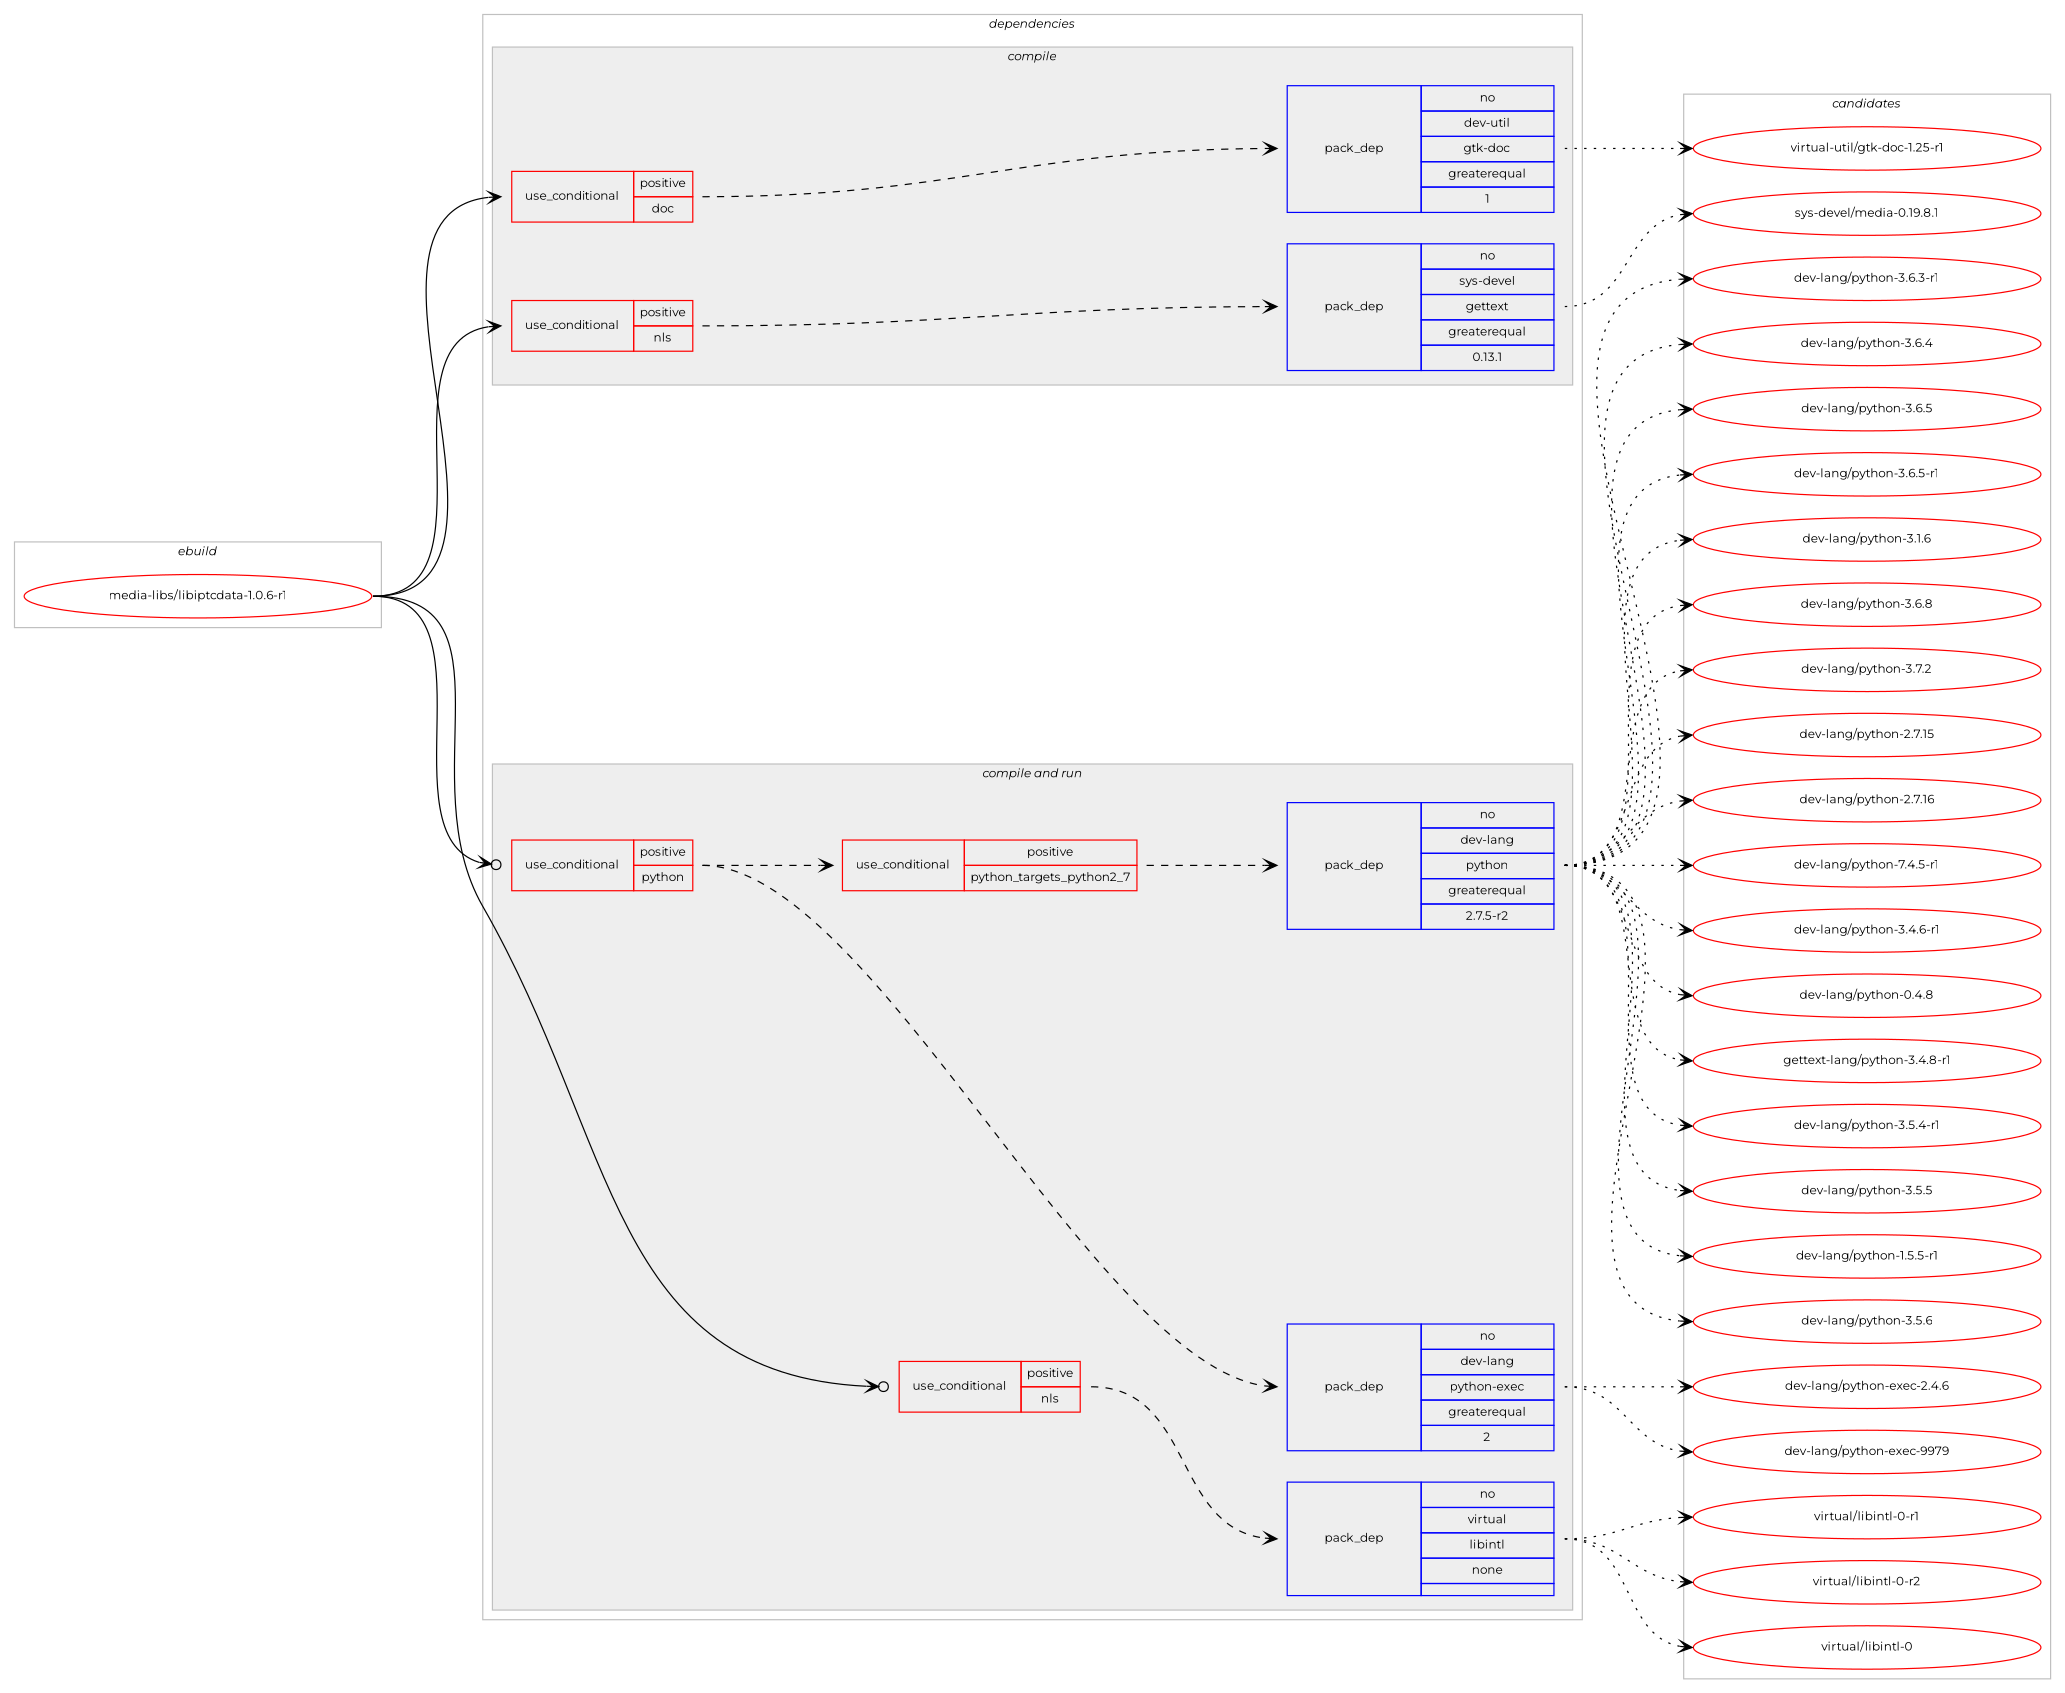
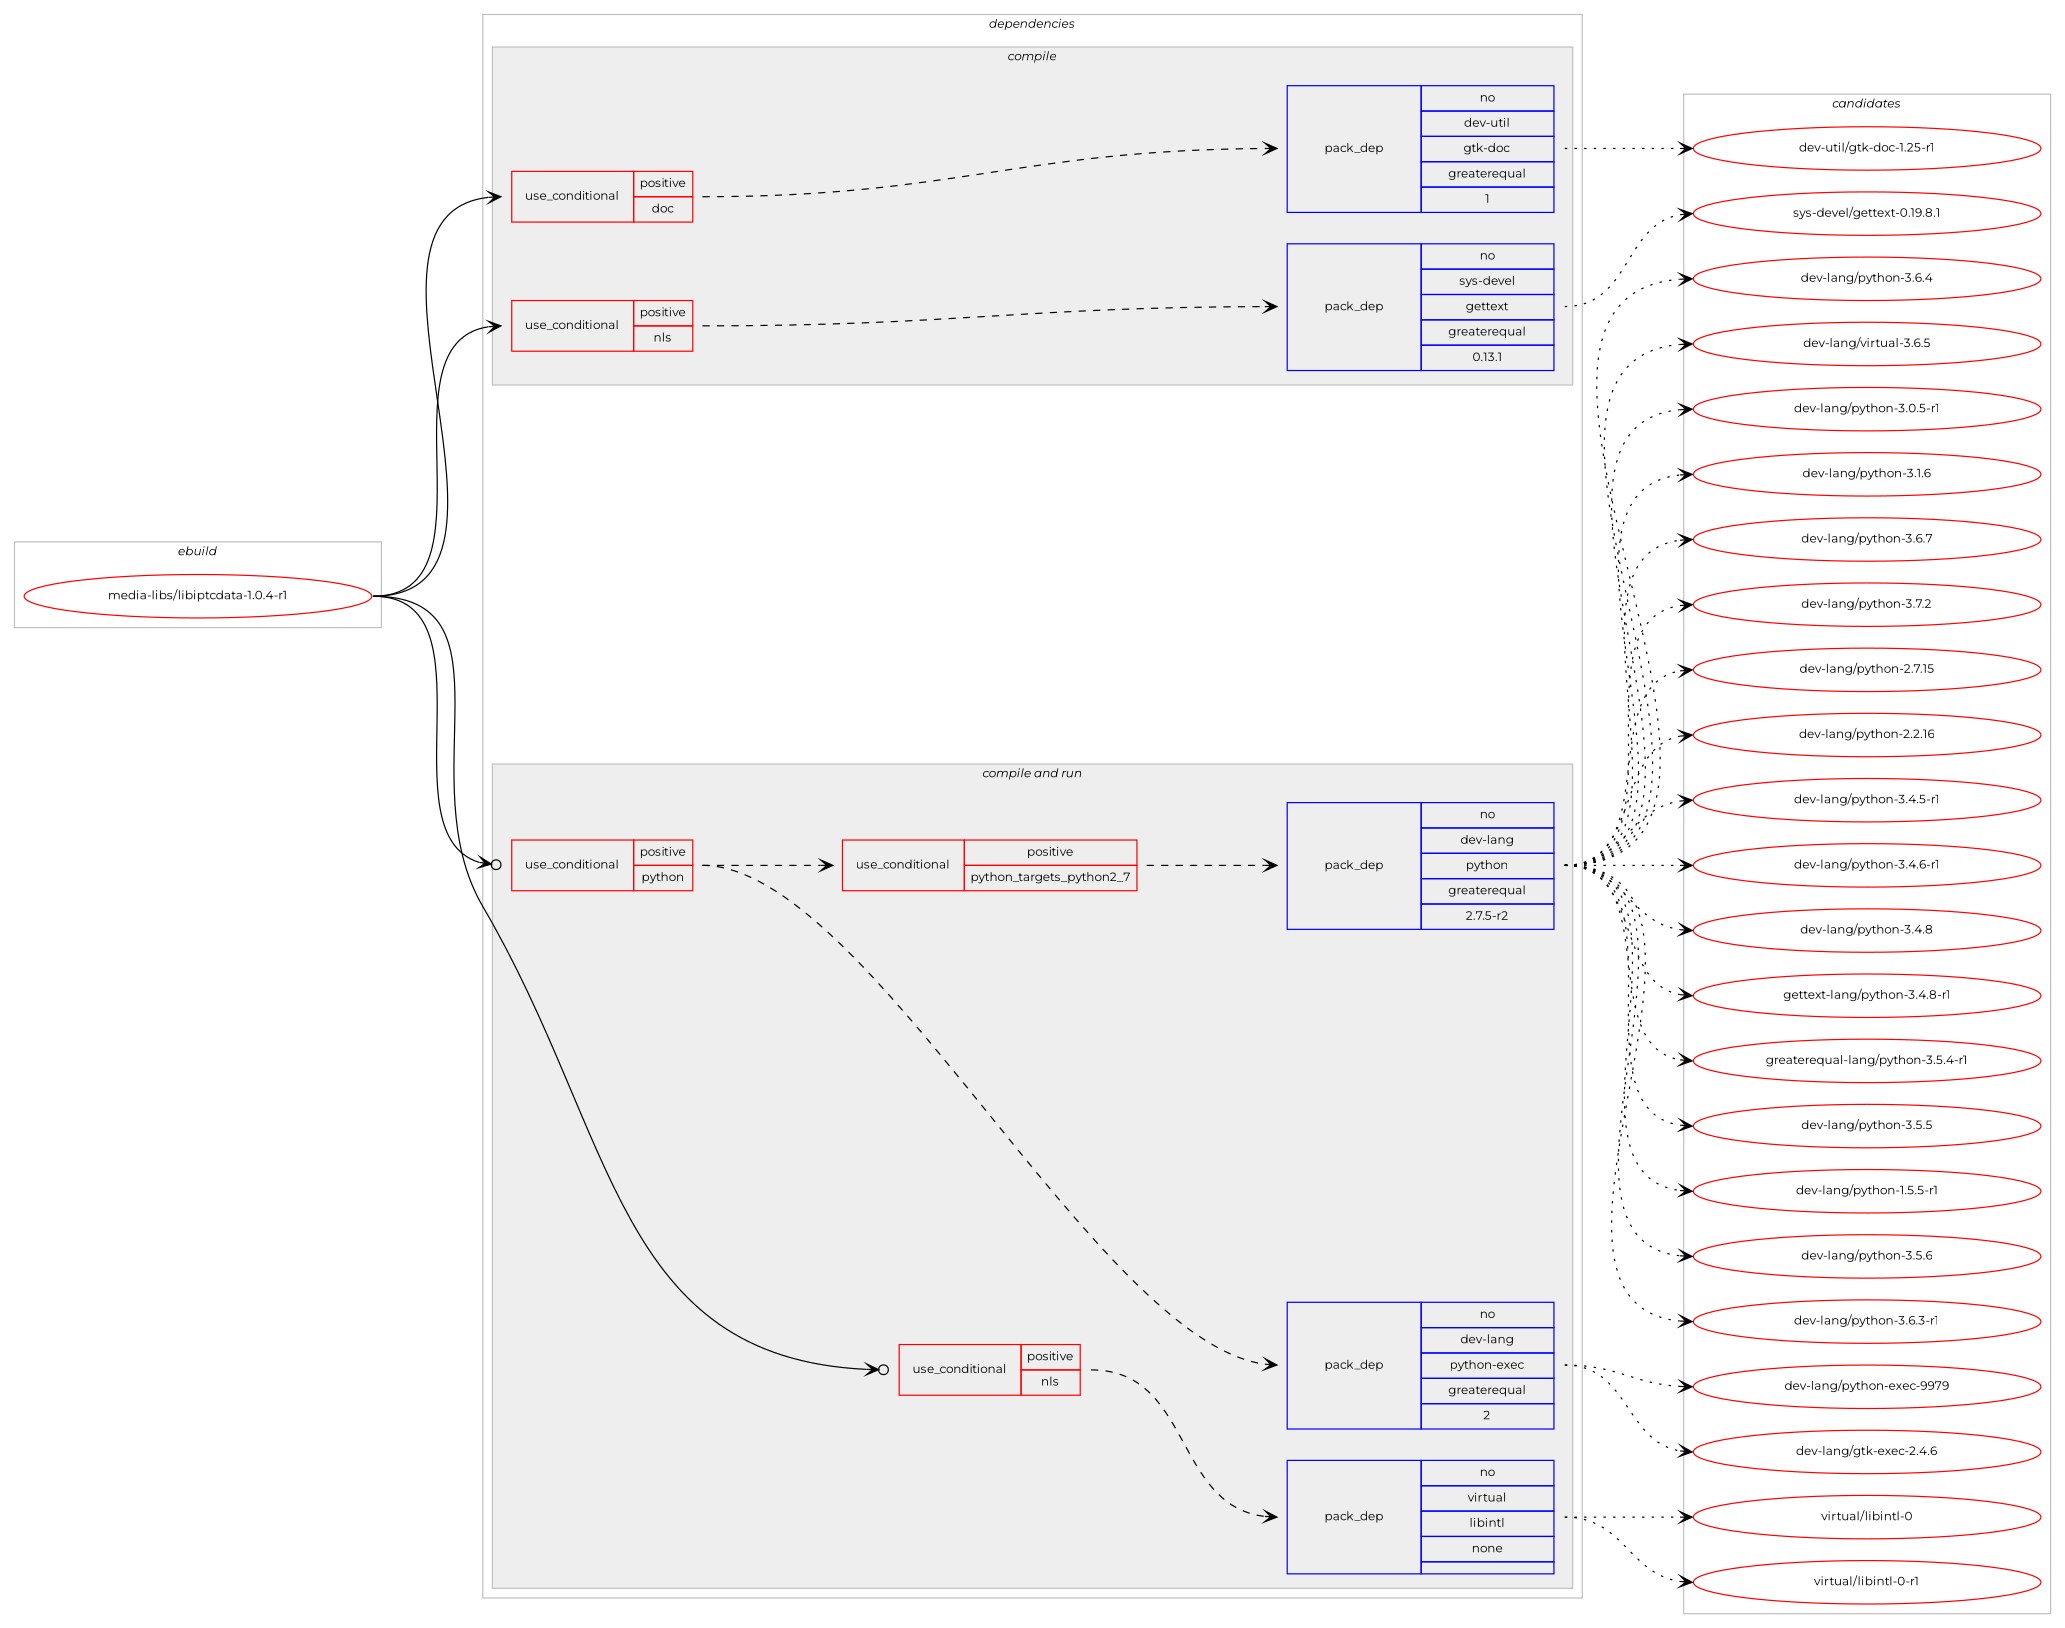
node "virtual-util/gtk-doc-1.25-r1": label "virtual-util/gtk-doc-1.25-r1" -> "dev-util/gtk-doc-1.25-r1"
node "sys-devel/media-0.19.8.1": label "sys-devel/media-0.19.8.1" -> "sys-devel/gettext-0.19.8.1"
node "dev-lang/python-3.6.5": label "dev-lang/python-3.6.5" -> "dev-lang/virtual-3.6.5"
node "dev-lang/python-3.6.5-r1": label "dev-lang/python-3.6.5-r1" -> "dev-lang/python-3.0.5-r1"
node "media-libs/libiptcdata-1.0.6-r1": label "media-libs/libiptcdata-1.0.6-r1" -> "media-libs/libiptcdata-1.0.4-r1"
node "dev-lang/python-3.6.8": label "dev-lang/python-3.6.8" -> "dev-lang/python-3.6.7"
node "dev-lang/python-2.7.16": label "dev-lang/python-2.7.16" -> "dev-lang/python-2.2.16"
node "dev-lang/python-7.4.5-r1": label "dev-lang/python-7.4.5-r1" -> "dev-lang/python-3.4.5-r1"
node "dev-lang/python-0.4.8": label "dev-lang/python-0.4.8" -> "dev-lang/python-3.4.8"
node "dev-lang/python-3.5.4-r1": label "dev-lang/python-3.5.4-r1" -> "greaterequal-lang/python-3.5.4-r1"
node "dev-lang/python-exec-2.4.6": label "dev-lang/python-exec-2.4.6" -> "dev-lang/gtk-exec-2.4.6"
node "virtual/libintl-0-r2": removed
